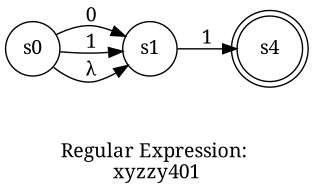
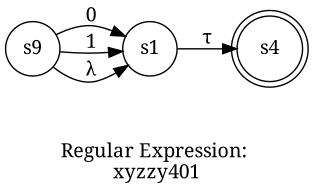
edge "s1" -> "s4": label "1" -> "τ"
node "s0": label "s0" -> "s9"
